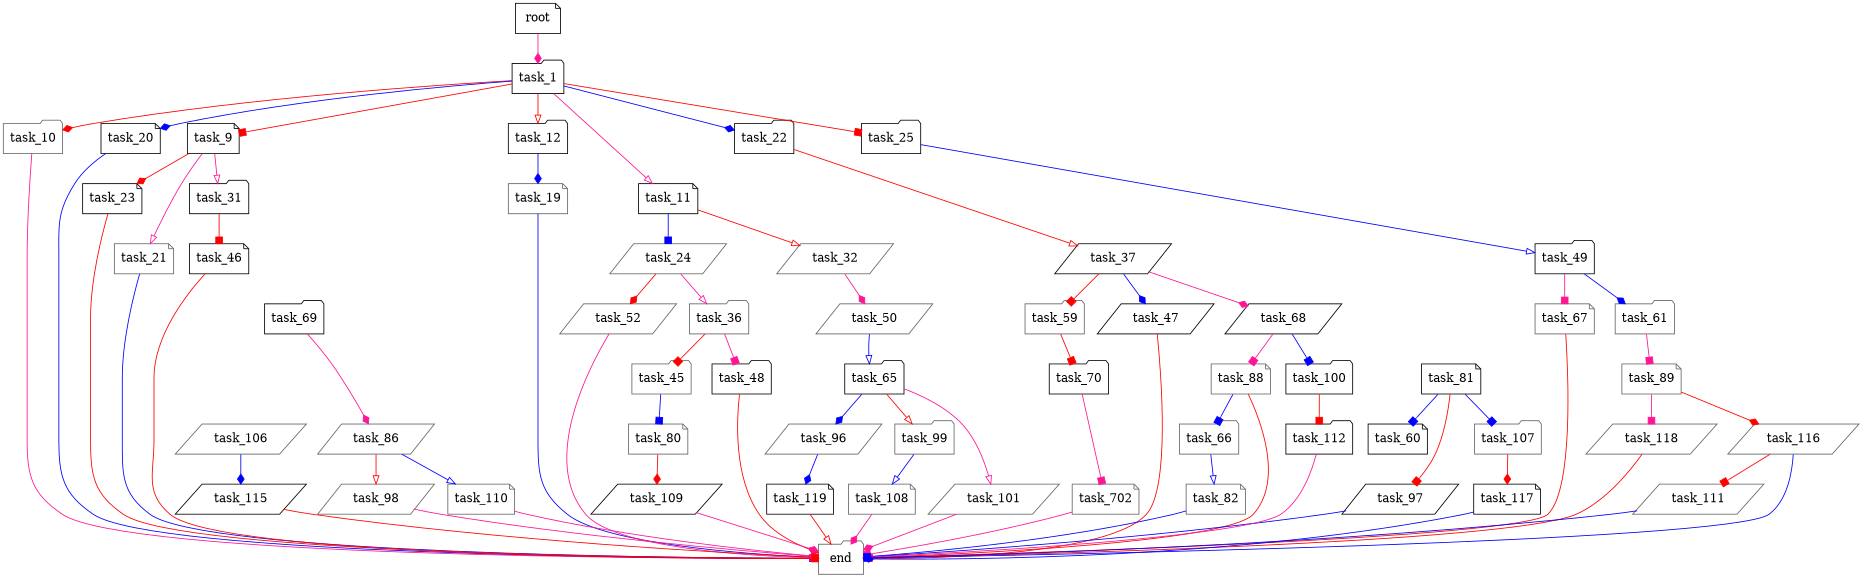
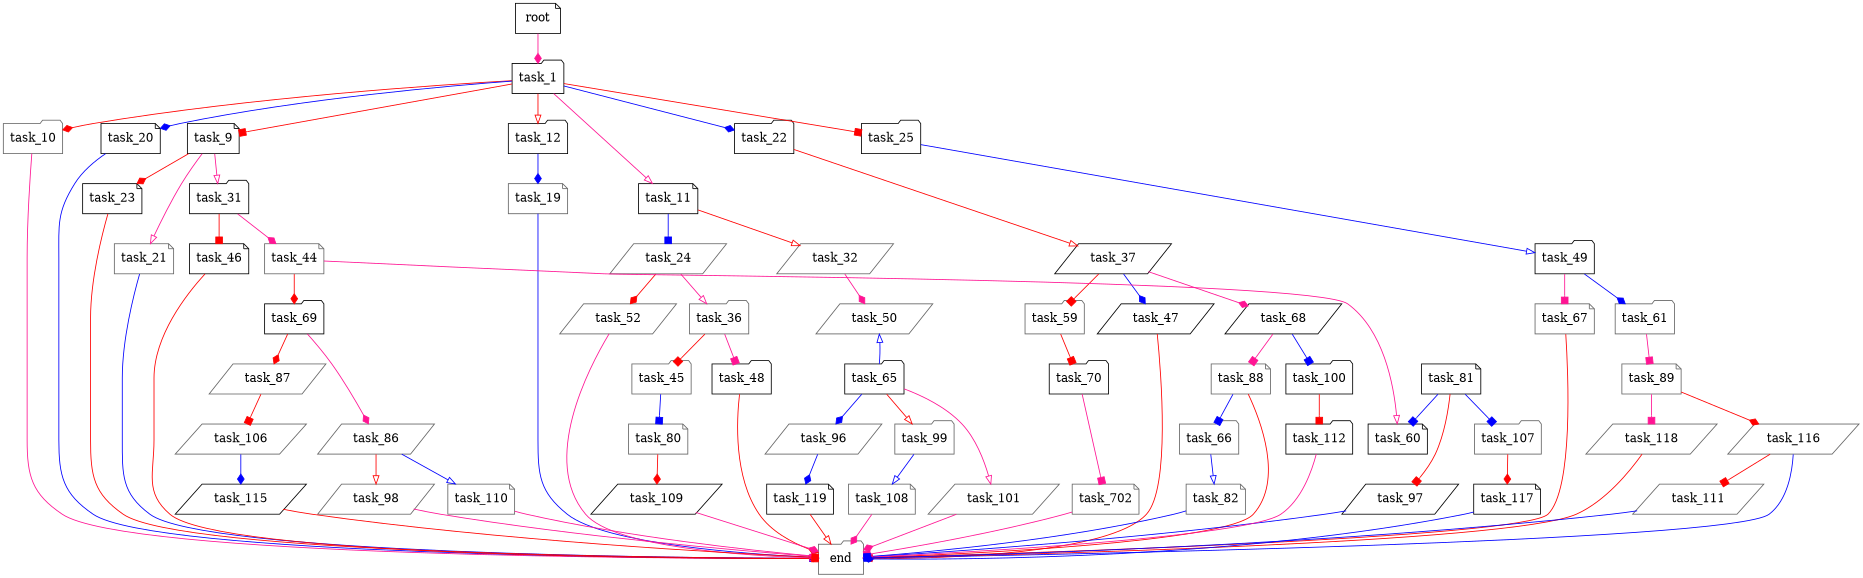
node "task_44": added
edge "task_50" -> "task_65": reversed
node "task_87": added
